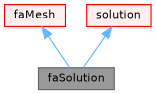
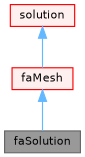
edge "faSolution" -> "solution": now "faMesh" -> "solution"
